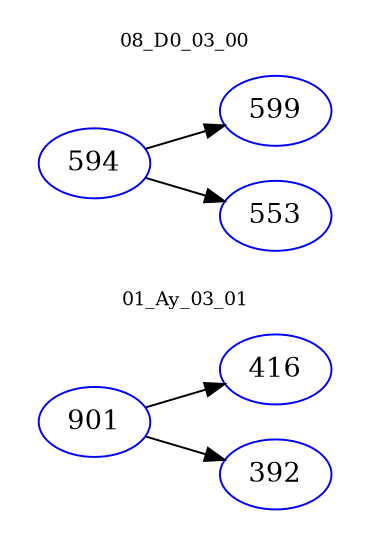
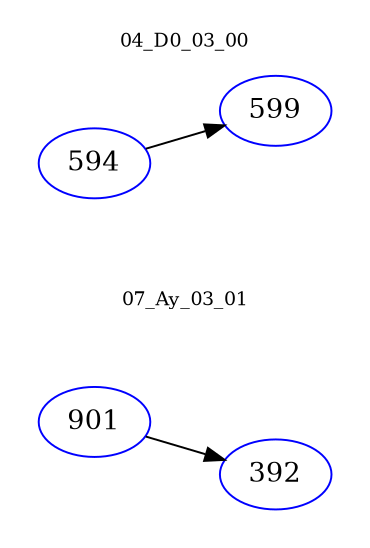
cluster "08_D0_03_00": label "08_D0_03_00" -> "04_D0_03_00"
node "553": removed
cluster "01_Ay_03_01": label "01_Ay_03_01" -> "07_Ay_03_01"
node "416": removed
